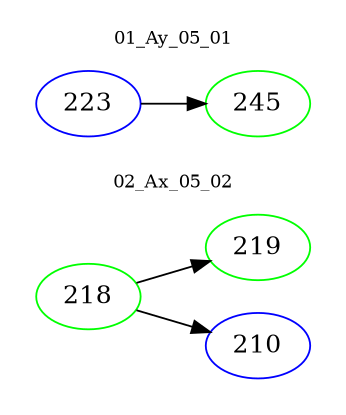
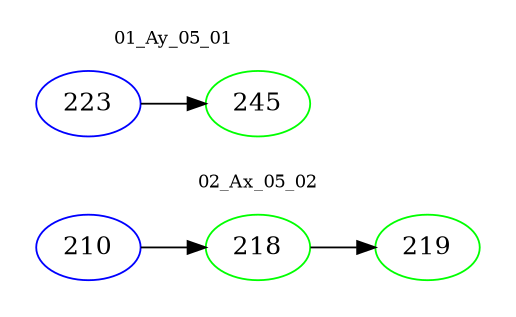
edge "218" -> "210": reversed
